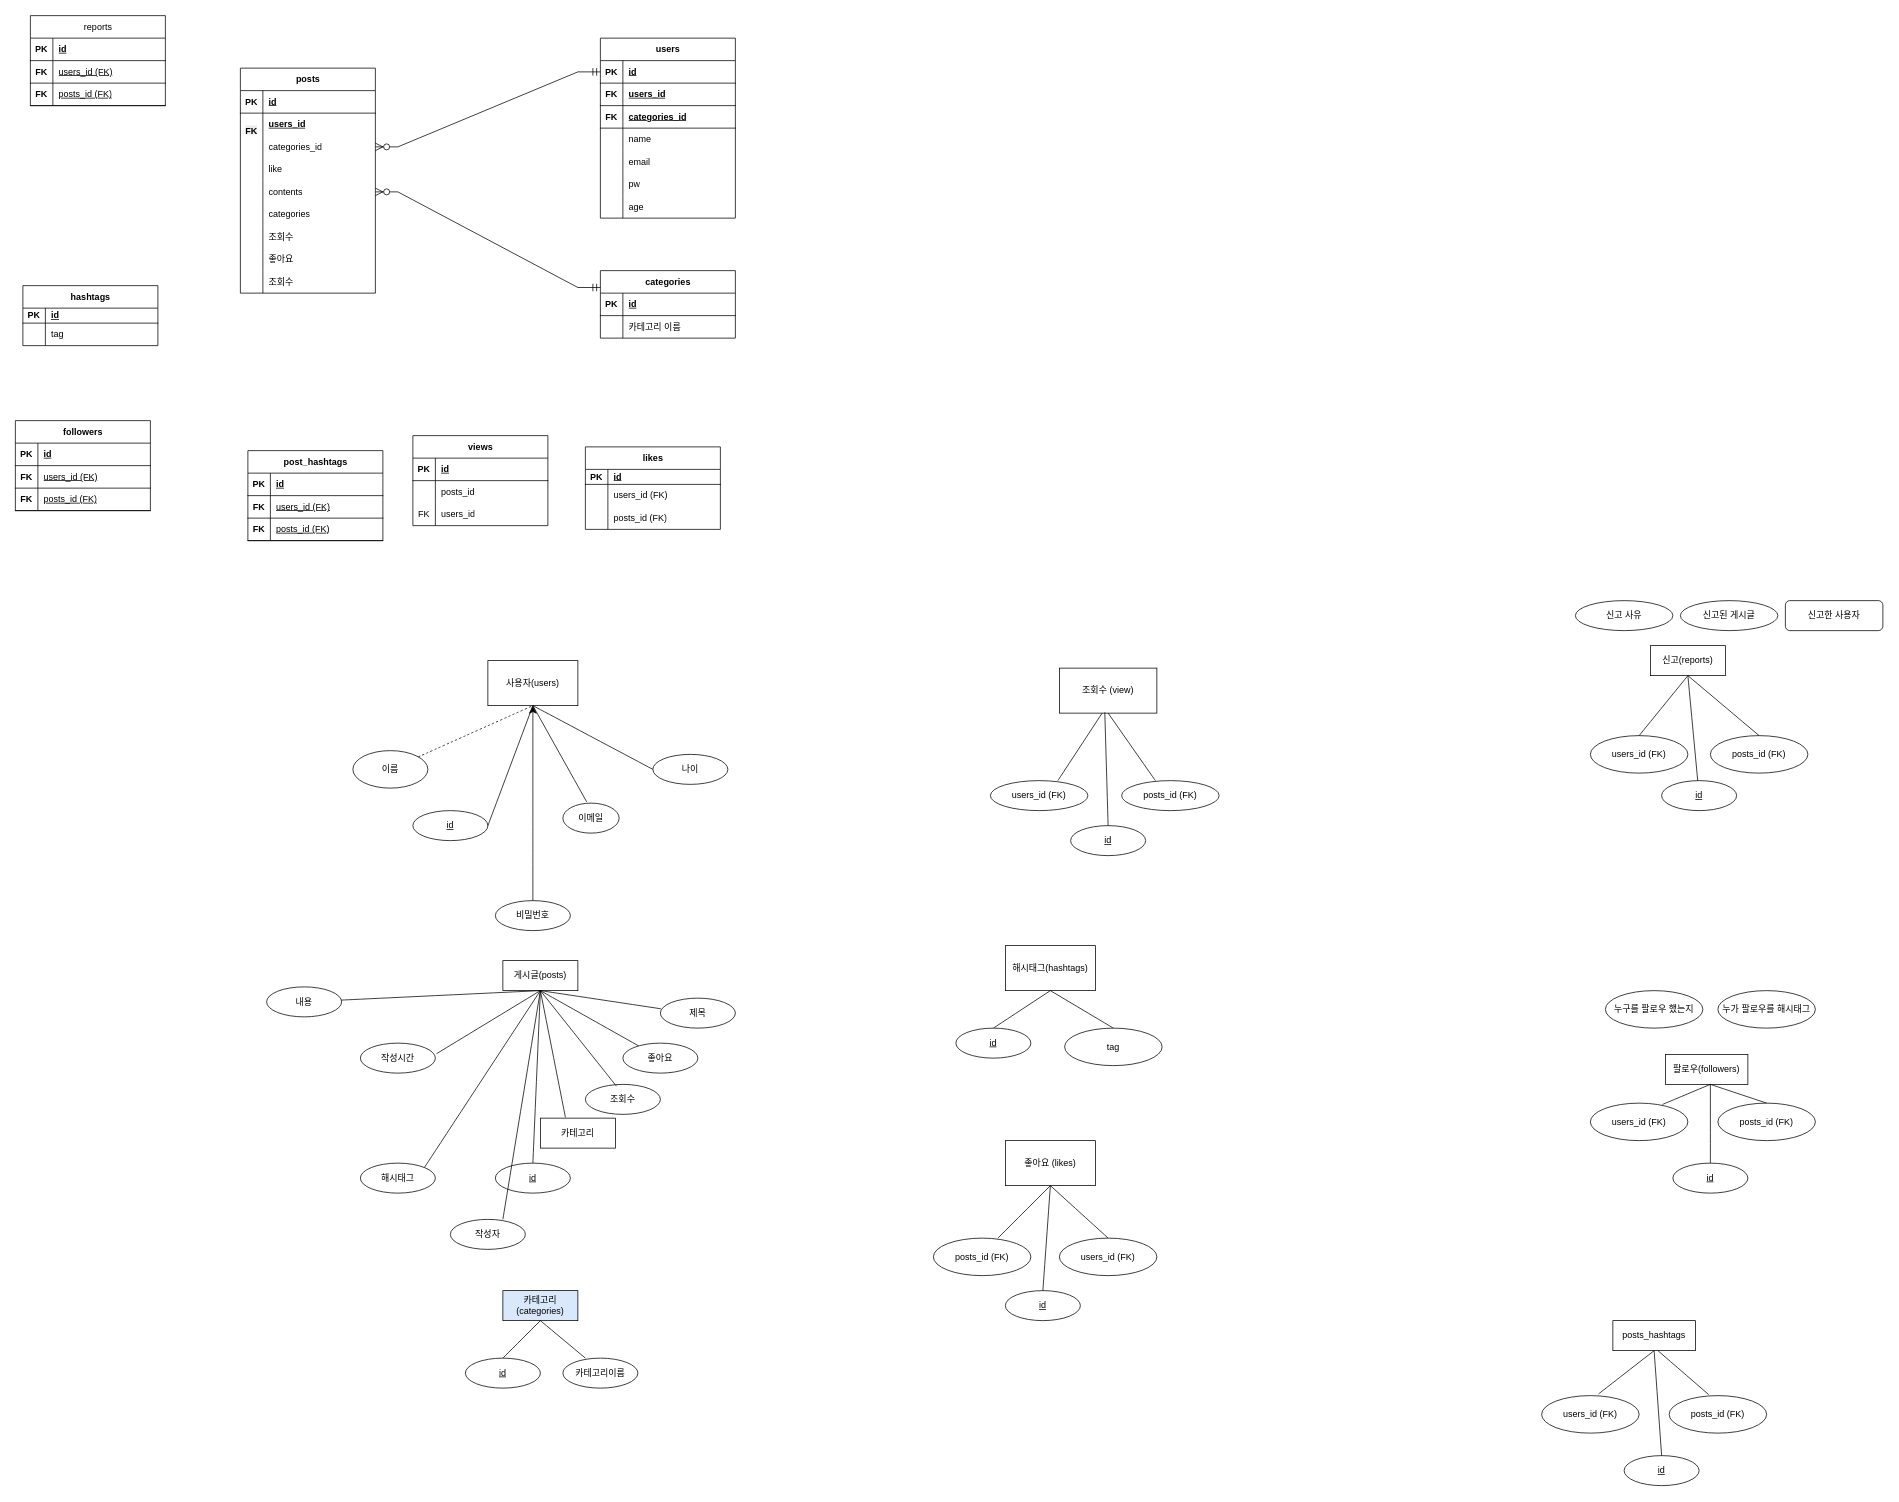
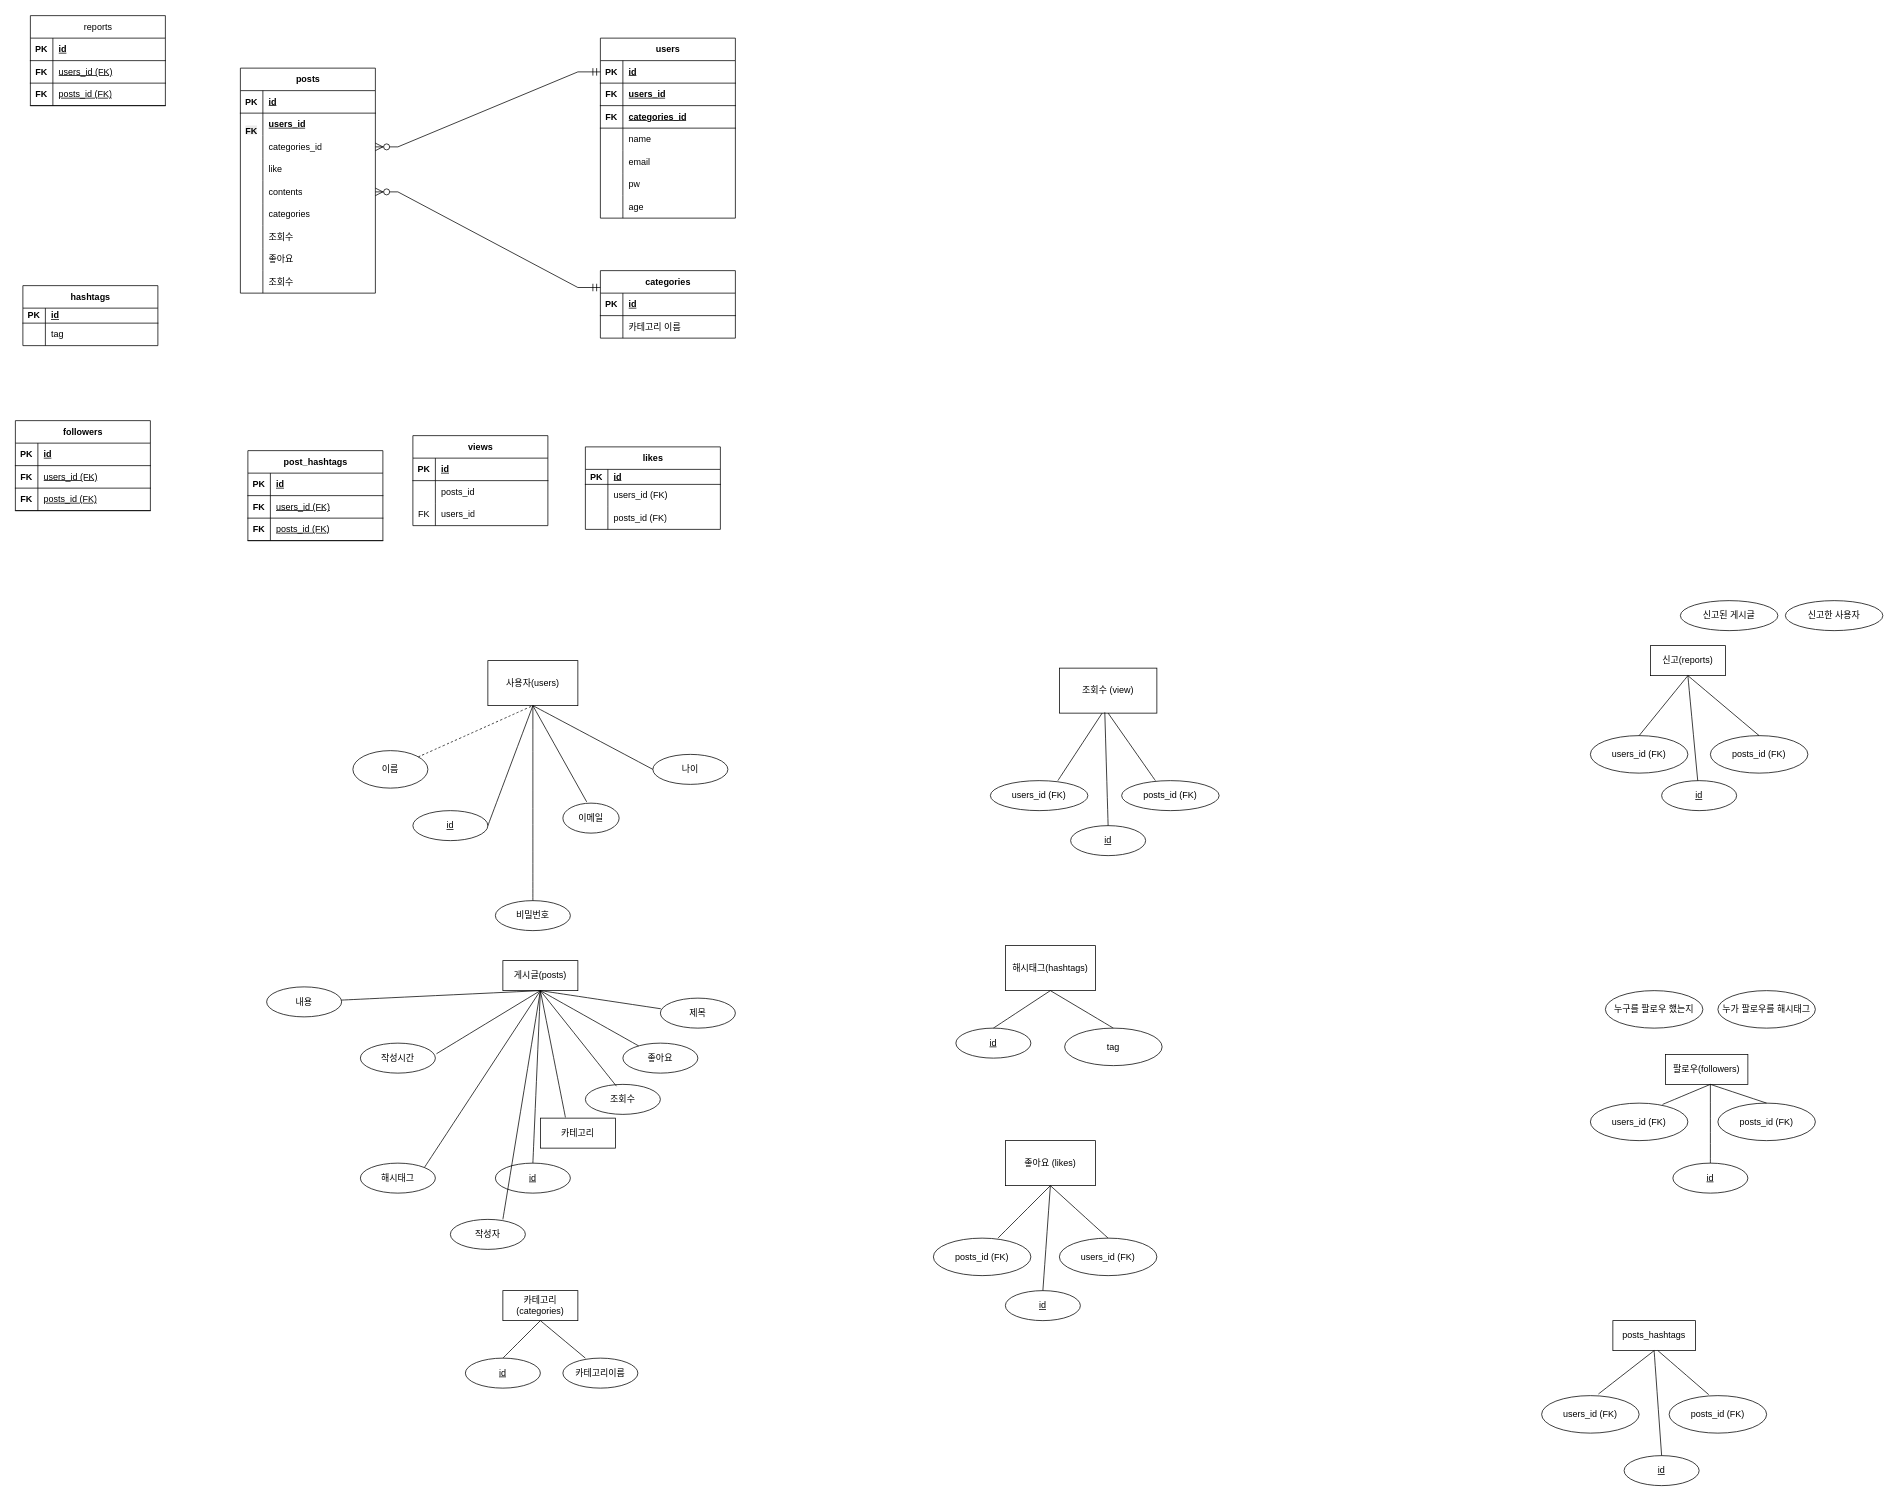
node "신고 사유": removed
node "신고한 사용자": shape rounded rectangle -> ellipse
edge "비밀번호" -> "사용자(users)": arrowhead classic -> none
node "카테고리(categories)": fillcolor #dae8fc -> #ffffff
